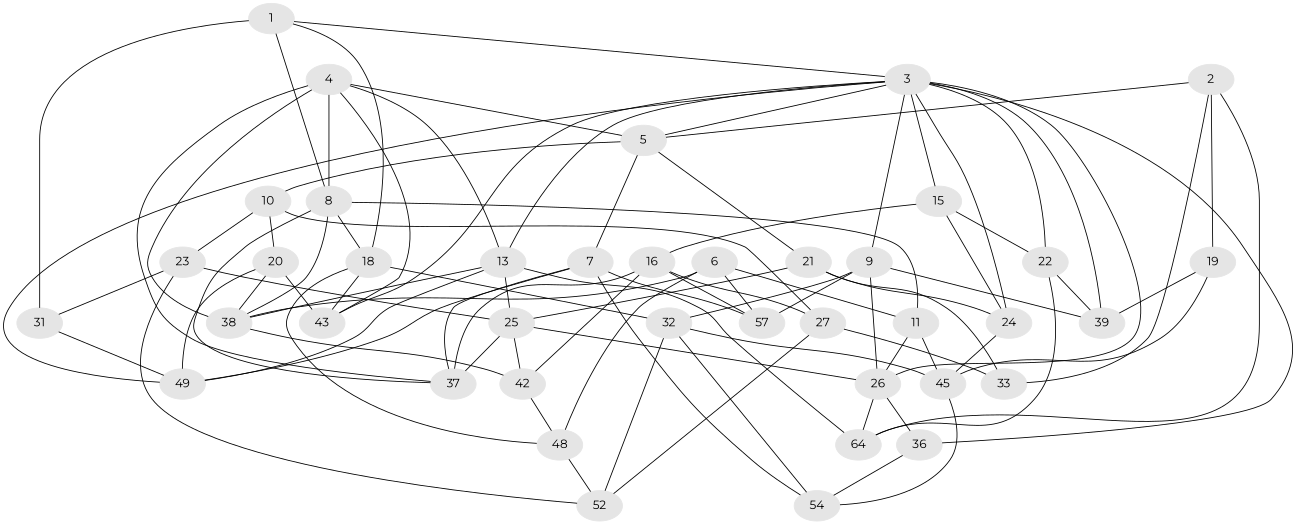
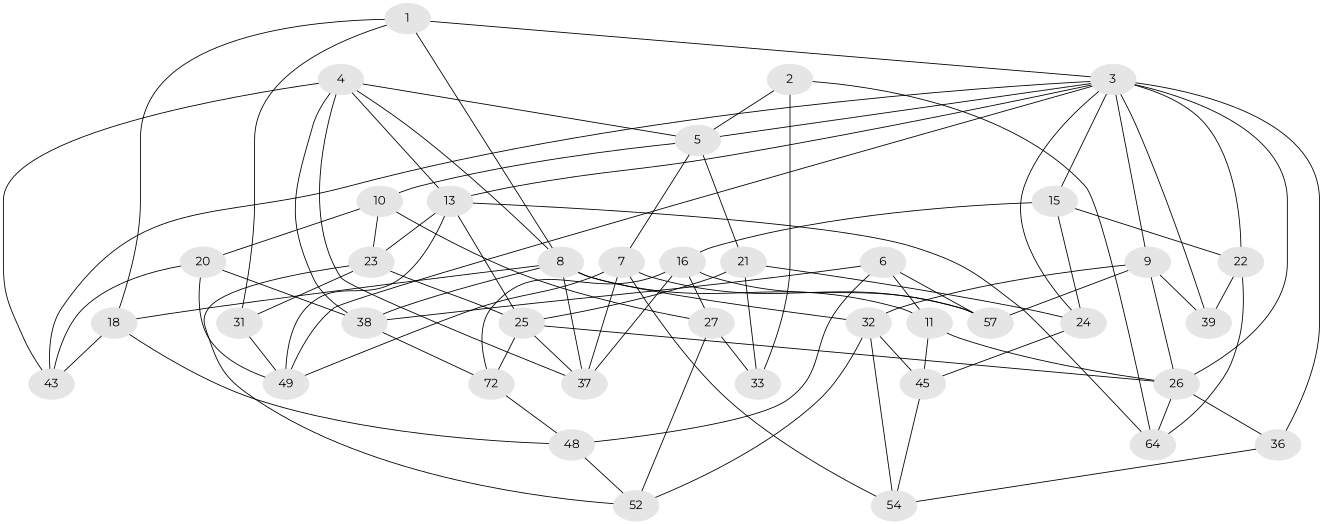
node "19": removed
edge "13" -- "38": now "13" -- "23"
edge "18" -- "32": now "8" -- "32"
node "42": label "42" -> "72"
